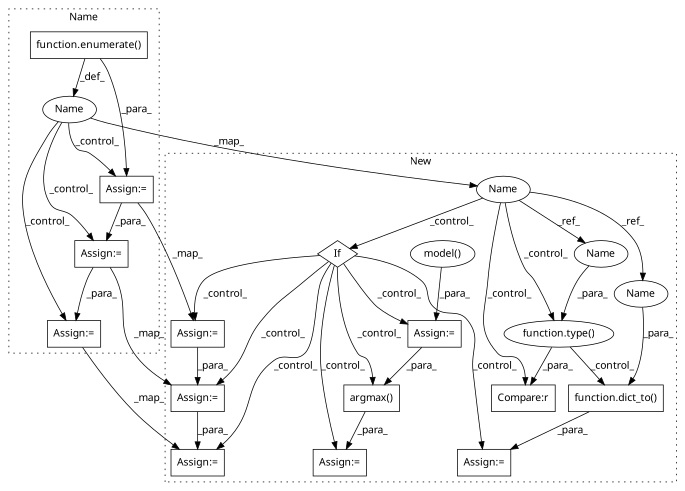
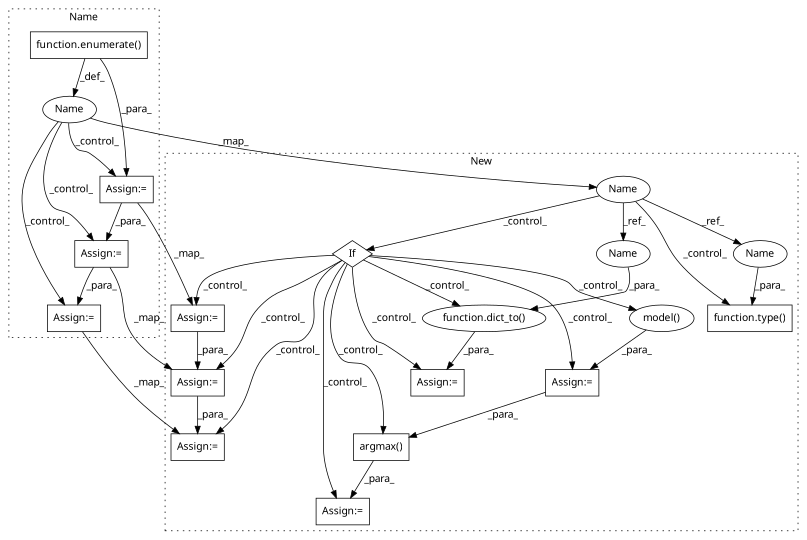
edge "If" -> "model()": added, label "_control_"
node "function.type()": shape ellipse -> box
edge "function.type()" -> "function.dict_to()": now "If" -> "function.dict_to()"
node "Compare:r": removed
node "function.dict_to()": shape box -> ellipse
